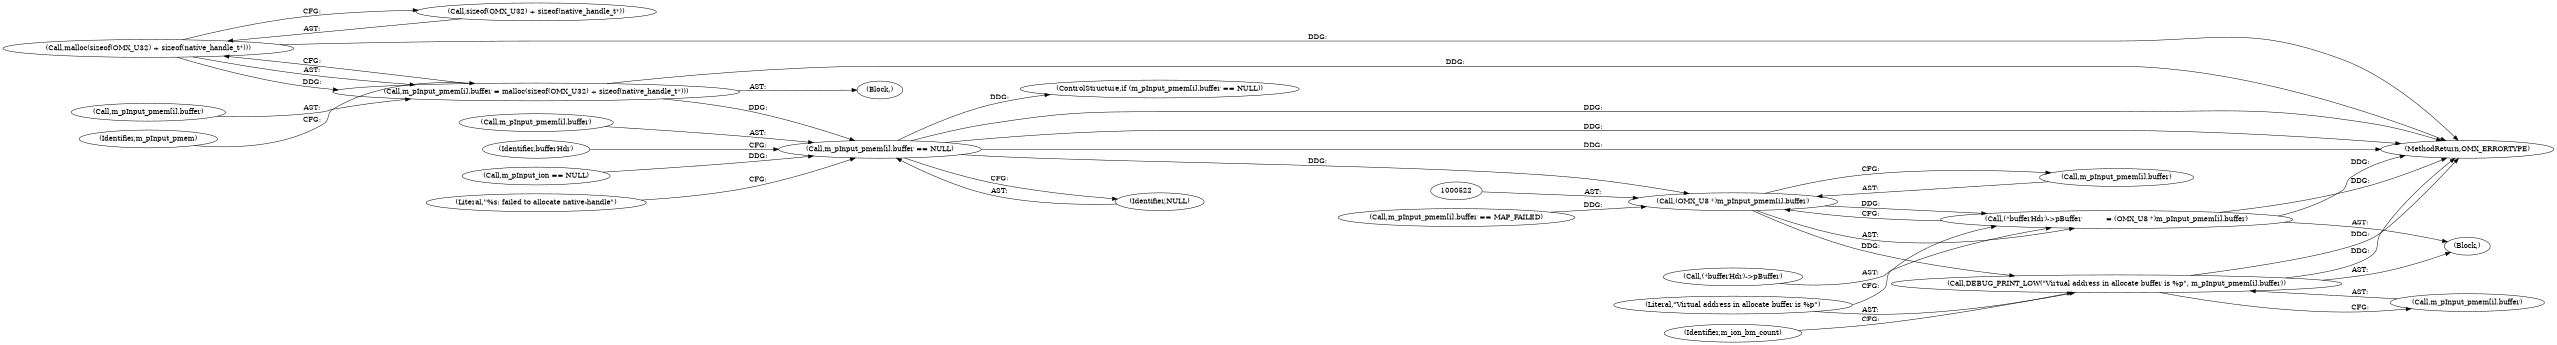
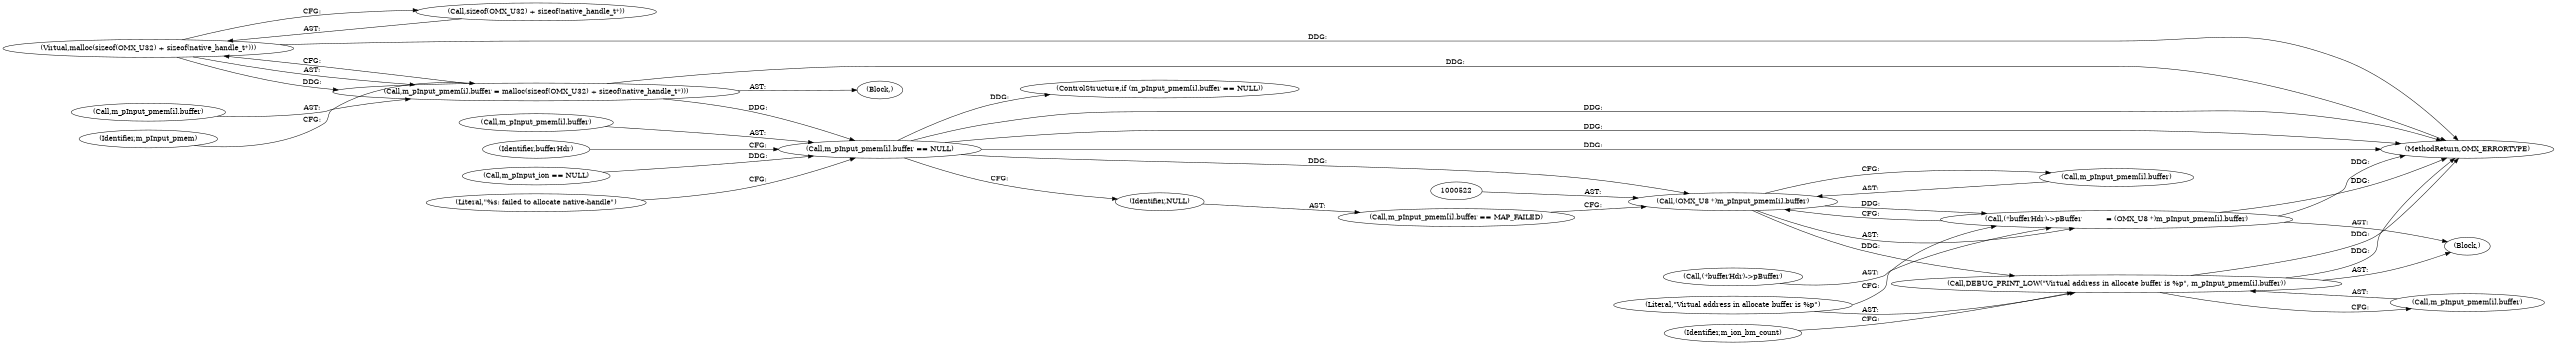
node "(Call,malloc(sizeof(OMX_U32) + sizeof(native_handle_t*)))": label "(Call,malloc(sizeof(OMX_U32) + sizeof(native_handle_t*)))" -> "(Virtual,malloc(sizeof(OMX_U32) + sizeof(native_handle_t*)))"
edge "(Identifier,NULL)" -> "(Call,m_pInput_pmem[i].buffer == NULL)": now "(Identifier,NULL)" -> "(Call,m_pInput_pmem[i].buffer == MAP_FAILED)"
edge "(Call,m_pInput_pmem[i].buffer == MAP_FAILED)" -> "(Call,(OMX_U8 *)m_pInput_pmem[i].buffer)": label "DDG: " -> "CFG: "
